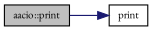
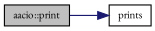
node "print": label "print" -> "prints"
